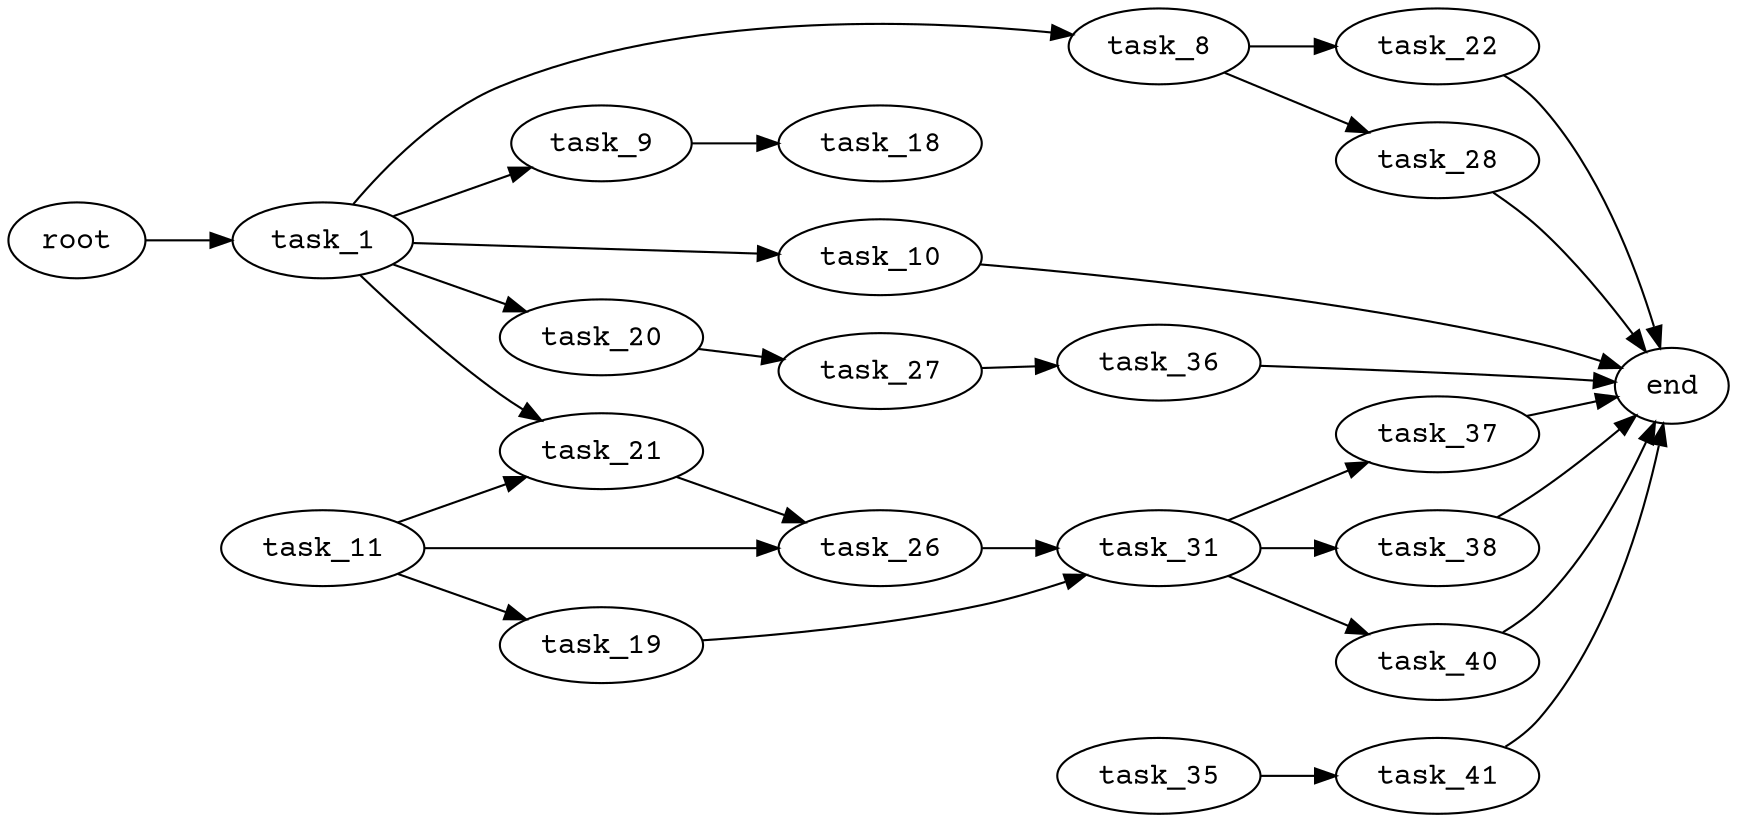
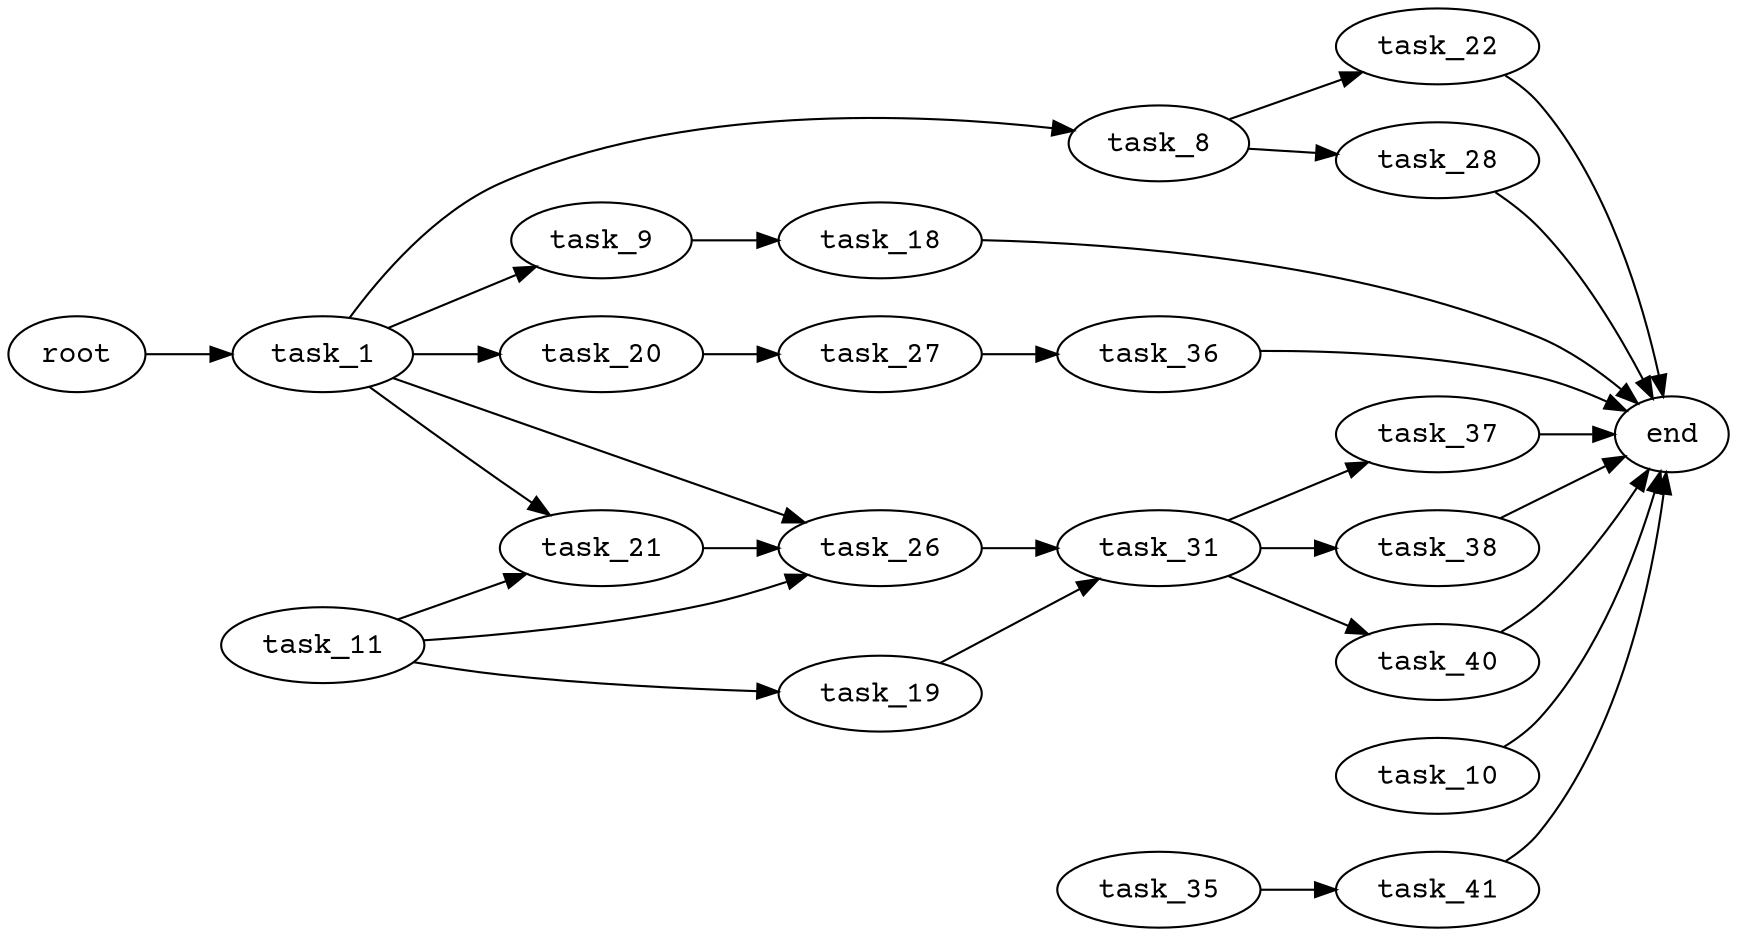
edge "task_1" -> "task_10": now "task_1" -> "task_26"
edge "task_18" -> "end": added
